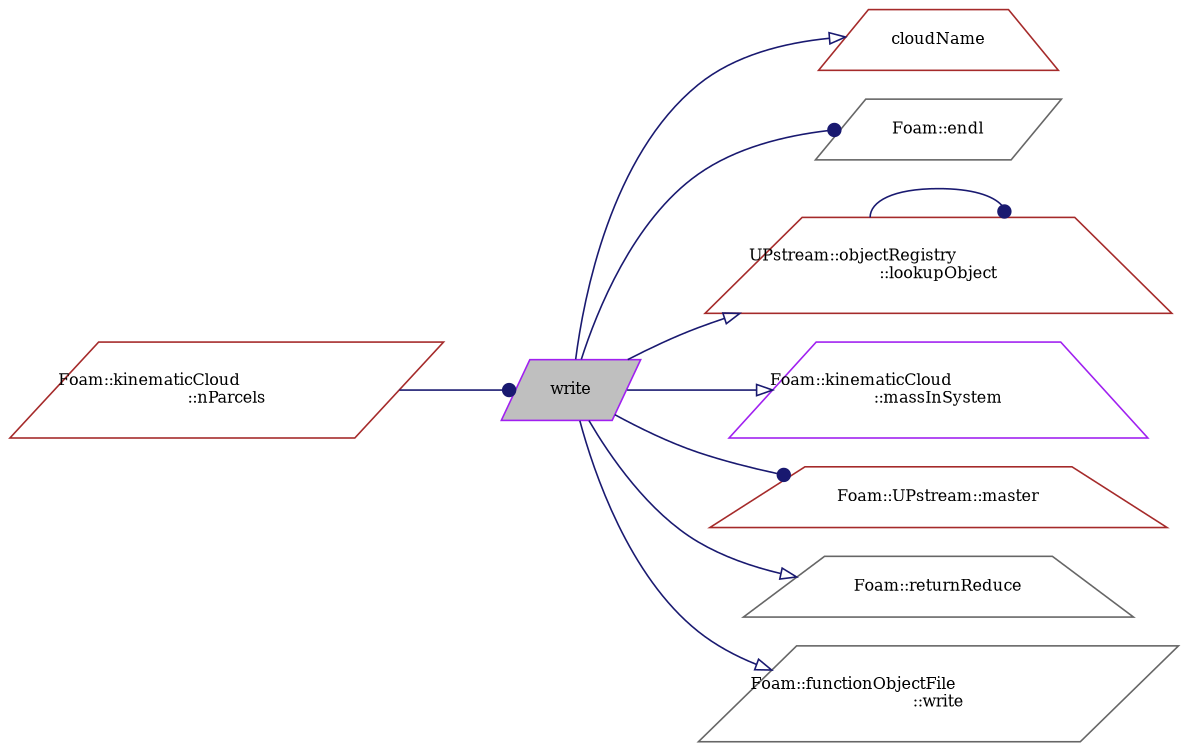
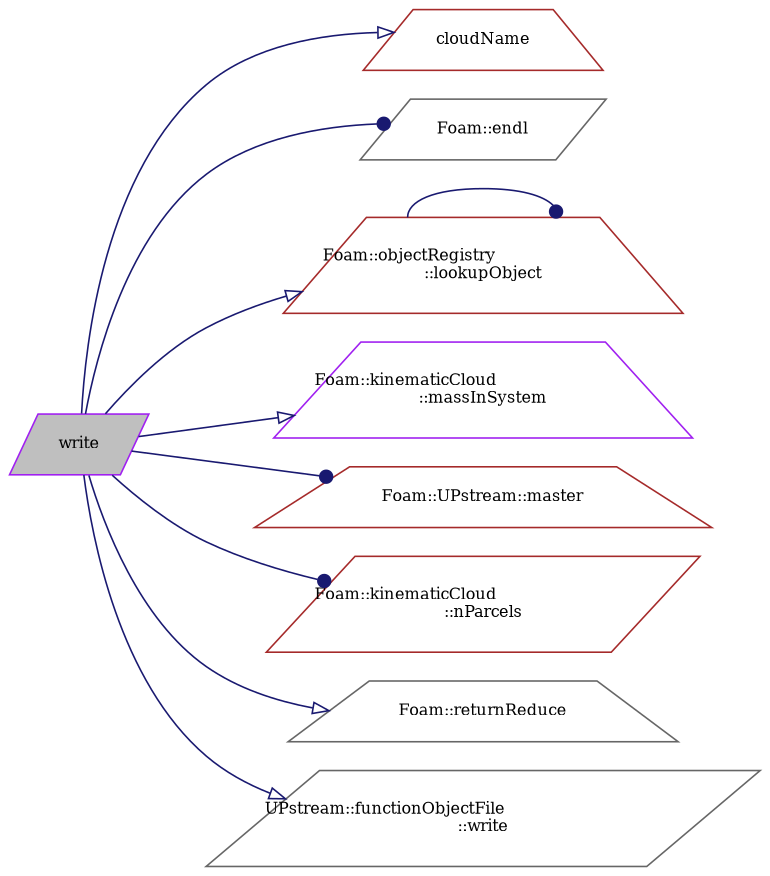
node "UPstream::objectRegistry ::lookupObject": label "UPstream::objectRegistry ::lookupObject" -> "Foam::objectRegistry ::lookupObject"
edge "Foam::kinematicCloud ::nParcels" -> "write": reversed
node "Foam::functionObjectFile ::write": label "Foam::functionObjectFile ::write" -> "UPstream::functionObjectFile ::write"
